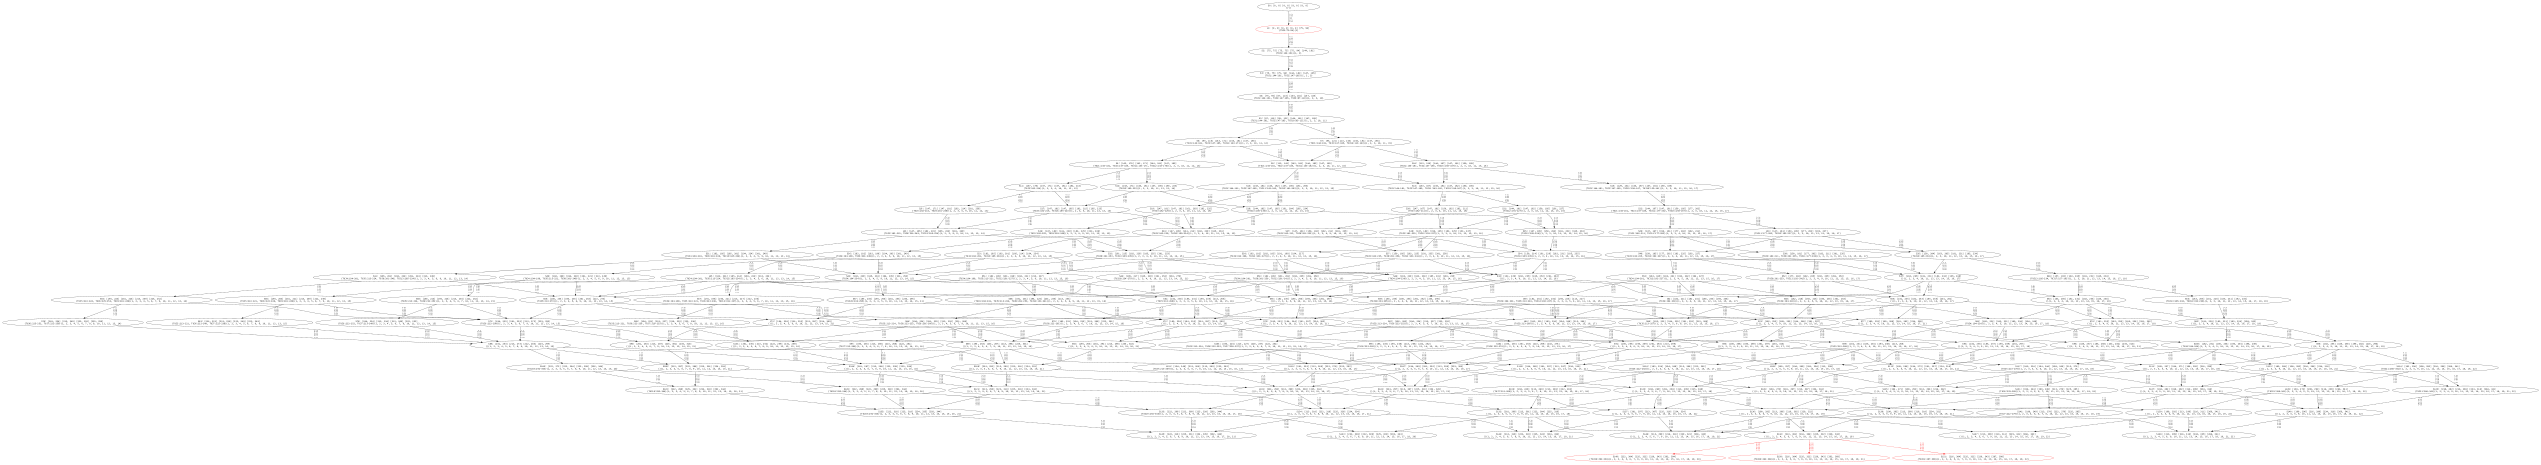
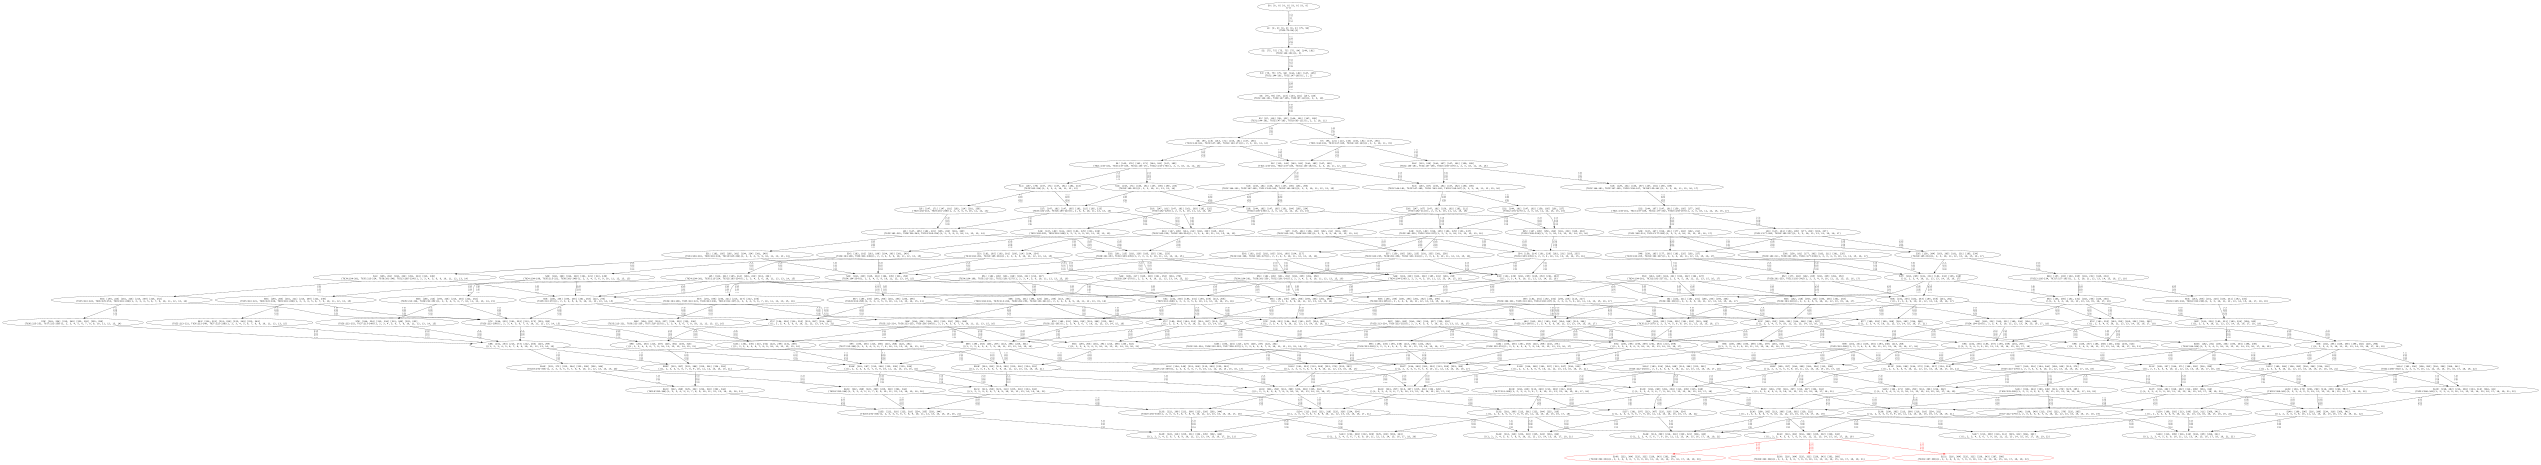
node "S1: [0, 0] [0, 0] [0, 0] [75, 94] {T0J0:75-94}{1}": color Red -> black
